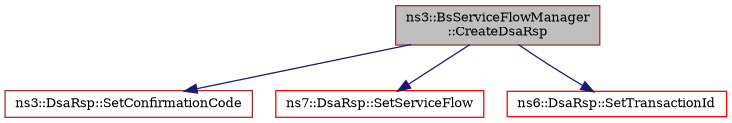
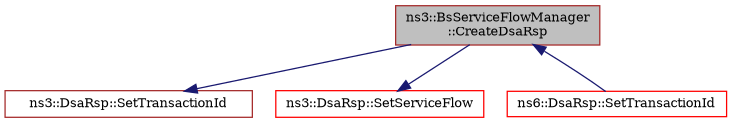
edge "ns3::BsServiceFlowManager ::CreateDsaRsp" -> "ns6::DsaRsp::SetTransactionId": reversed
node "ns3::DsaRsp::SetConfirmationCode": label "ns3::DsaRsp::SetConfirmationCode" -> "ns3::DsaRsp::SetTransactionId"
node "ns7::DsaRsp::SetServiceFlow": label "ns7::DsaRsp::SetServiceFlow" -> "ns3::DsaRsp::SetServiceFlow"
